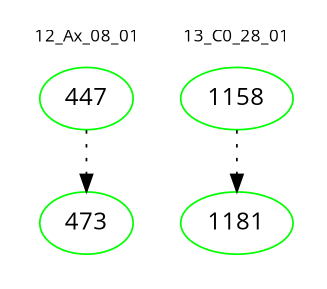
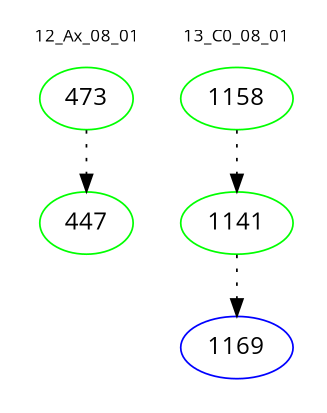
cluster "13_C0_28_01": label "13_C0_28_01" -> "13_C0_08_01"
edge "447" -> "473": reversed
node "1181": label "1181" -> "1141"
node "1169": added
